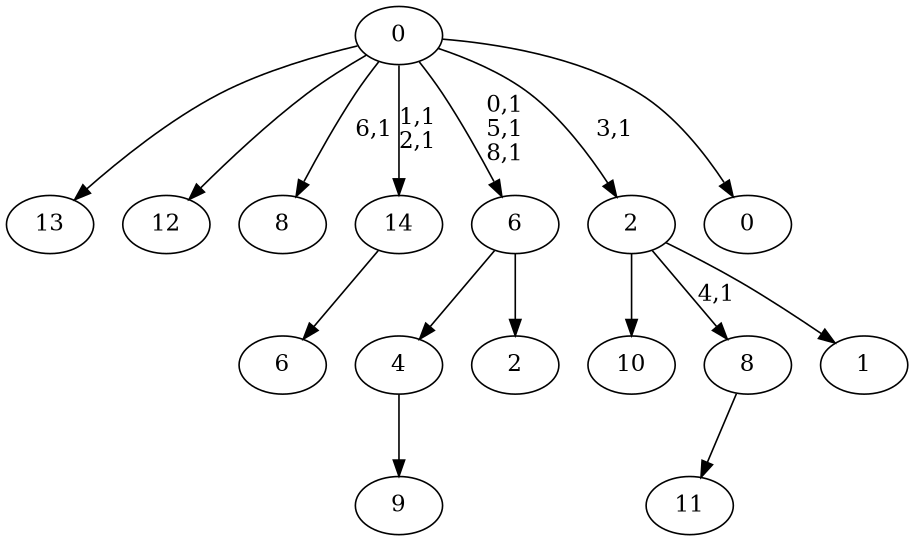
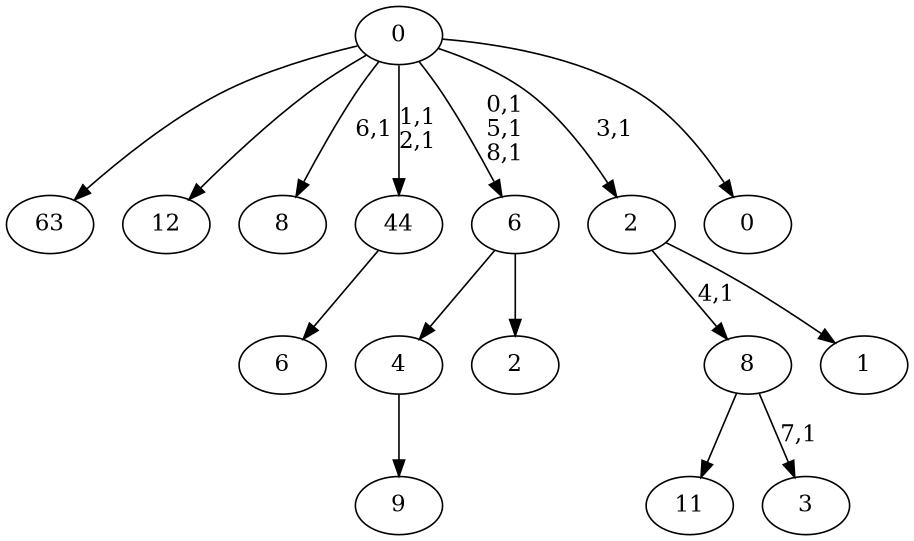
node "13": label "13" -> "63"
node "14": label "14" -> "44"
node "10": removed
node "3": added
